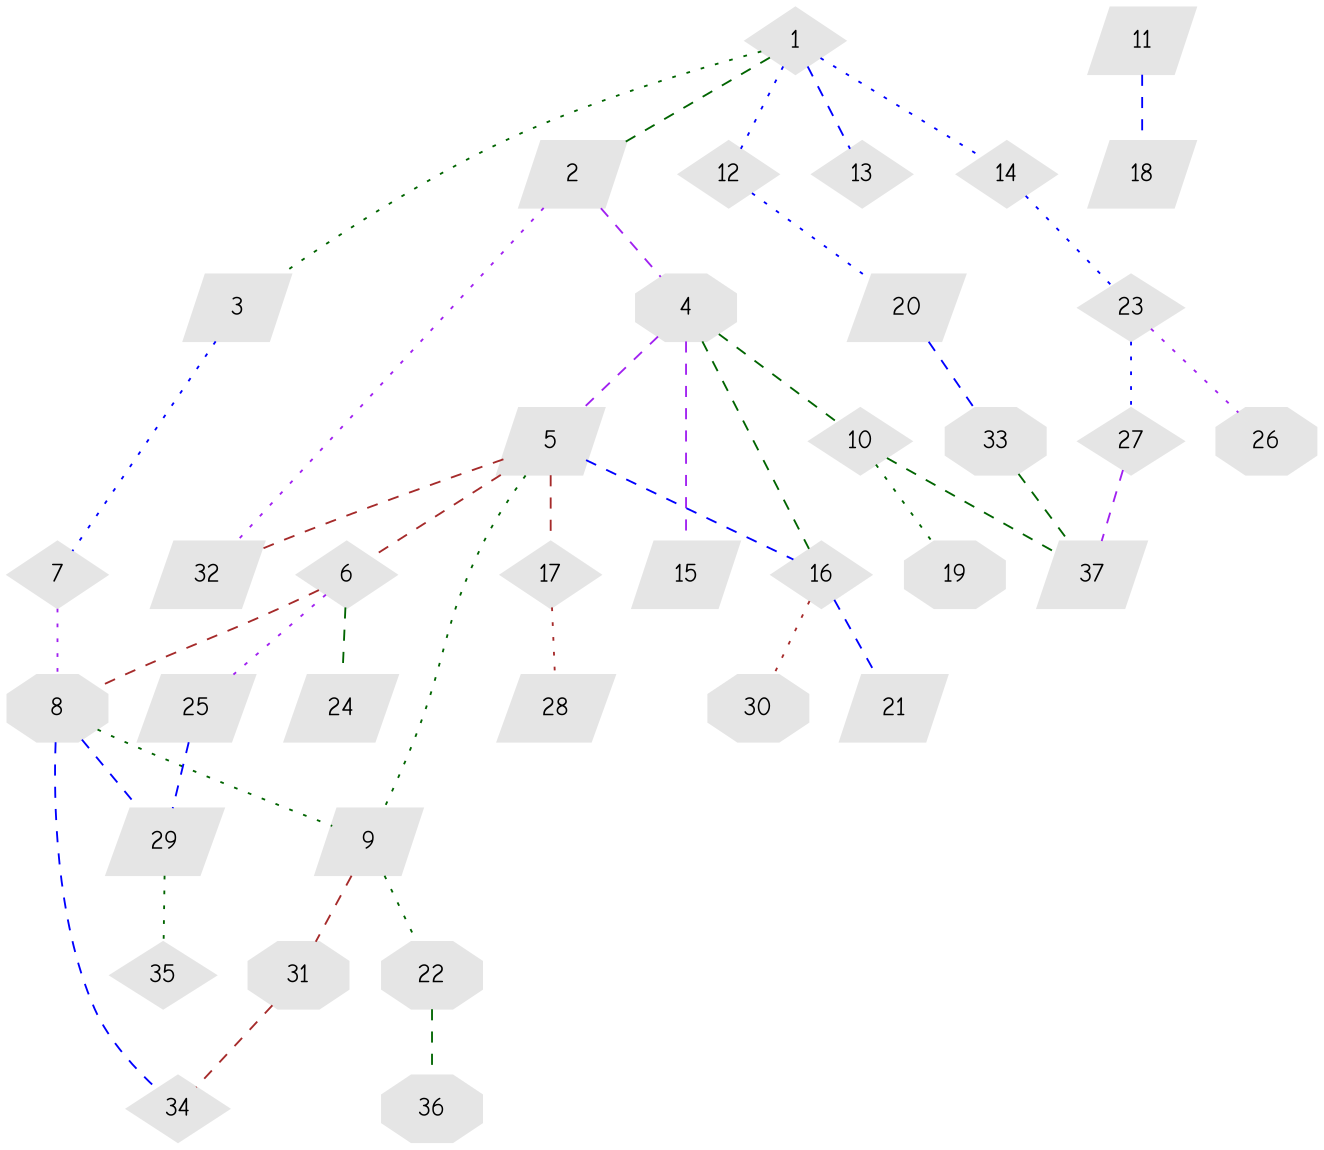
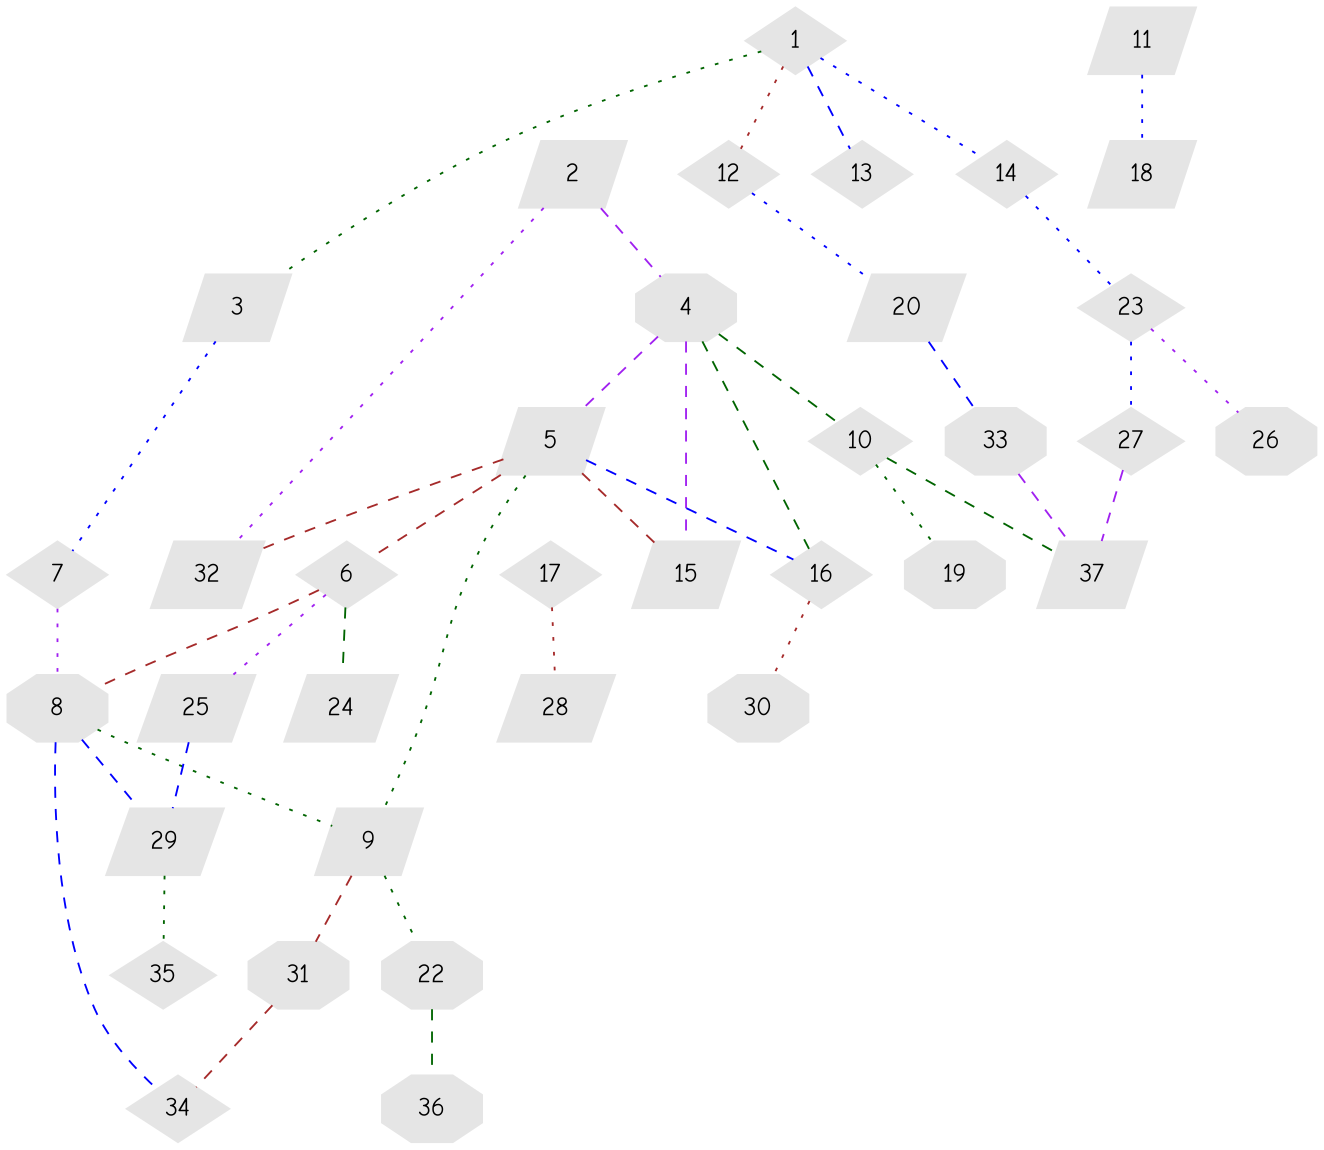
edge "1" -- "2": removed
edge "1" -- "12": color blue -> brown
edge "11" -- "18": style dashed -> dotted
edge "33" -- "37": color darkgreen -> purple
edge "5" -- "17": now "5" -- "15"
node "21": removed
